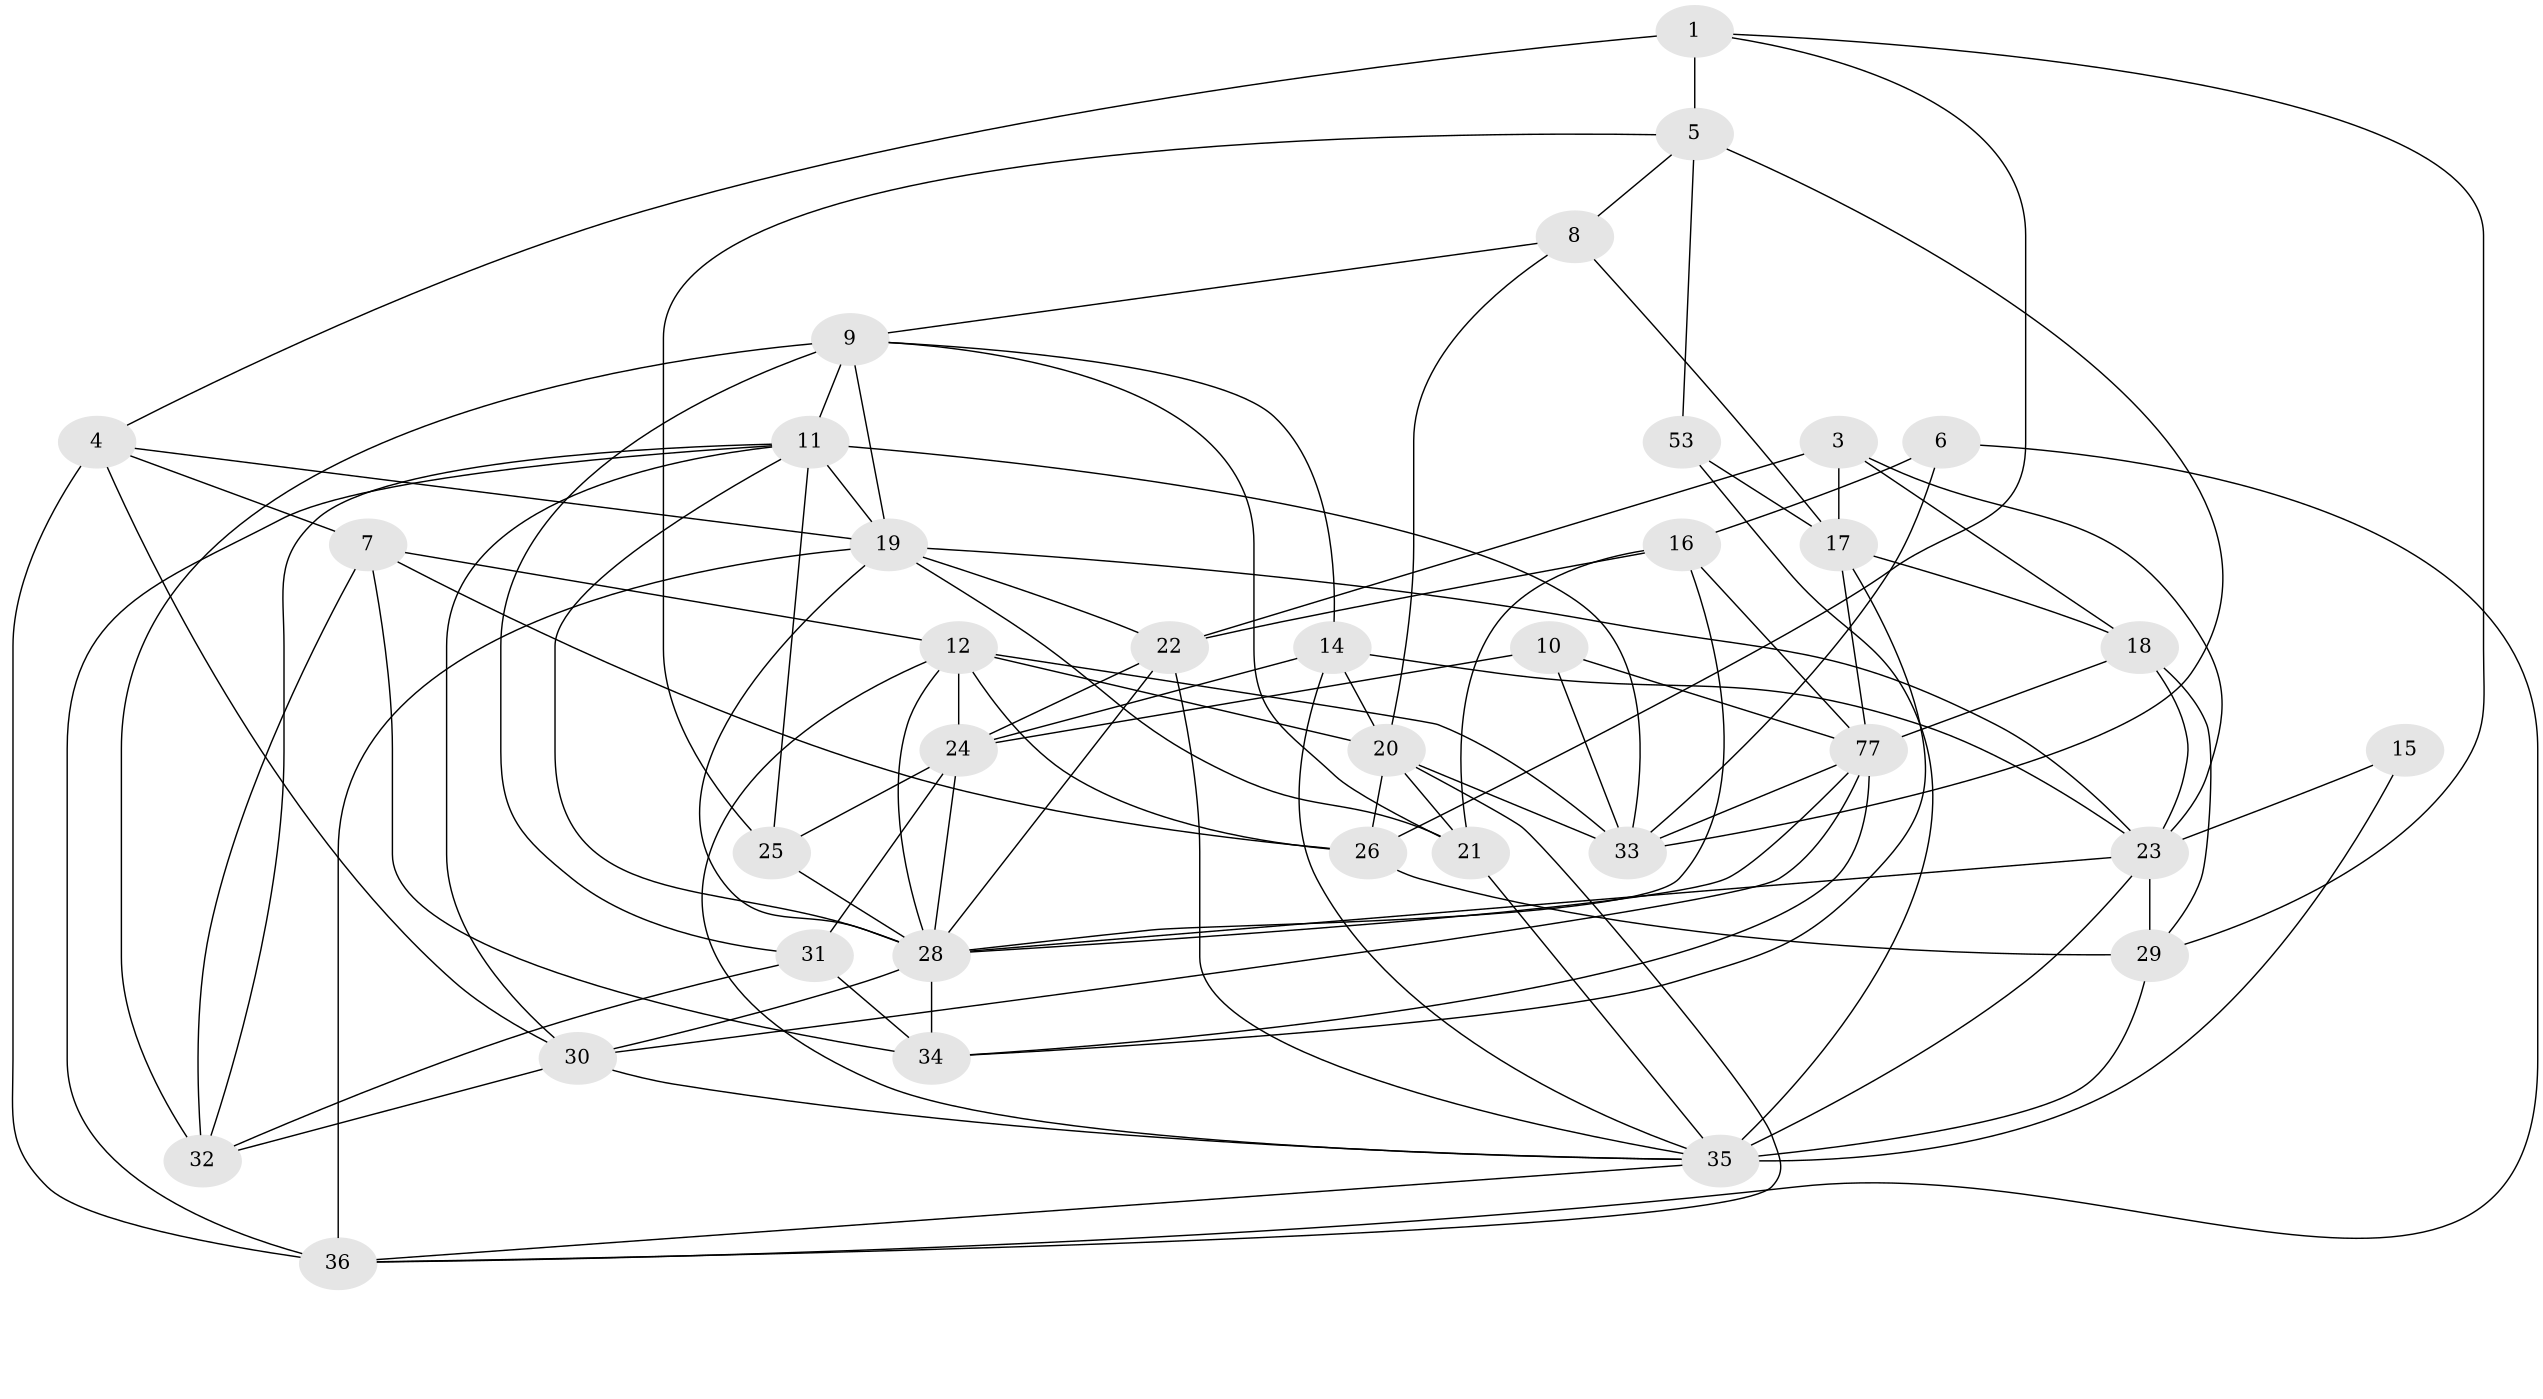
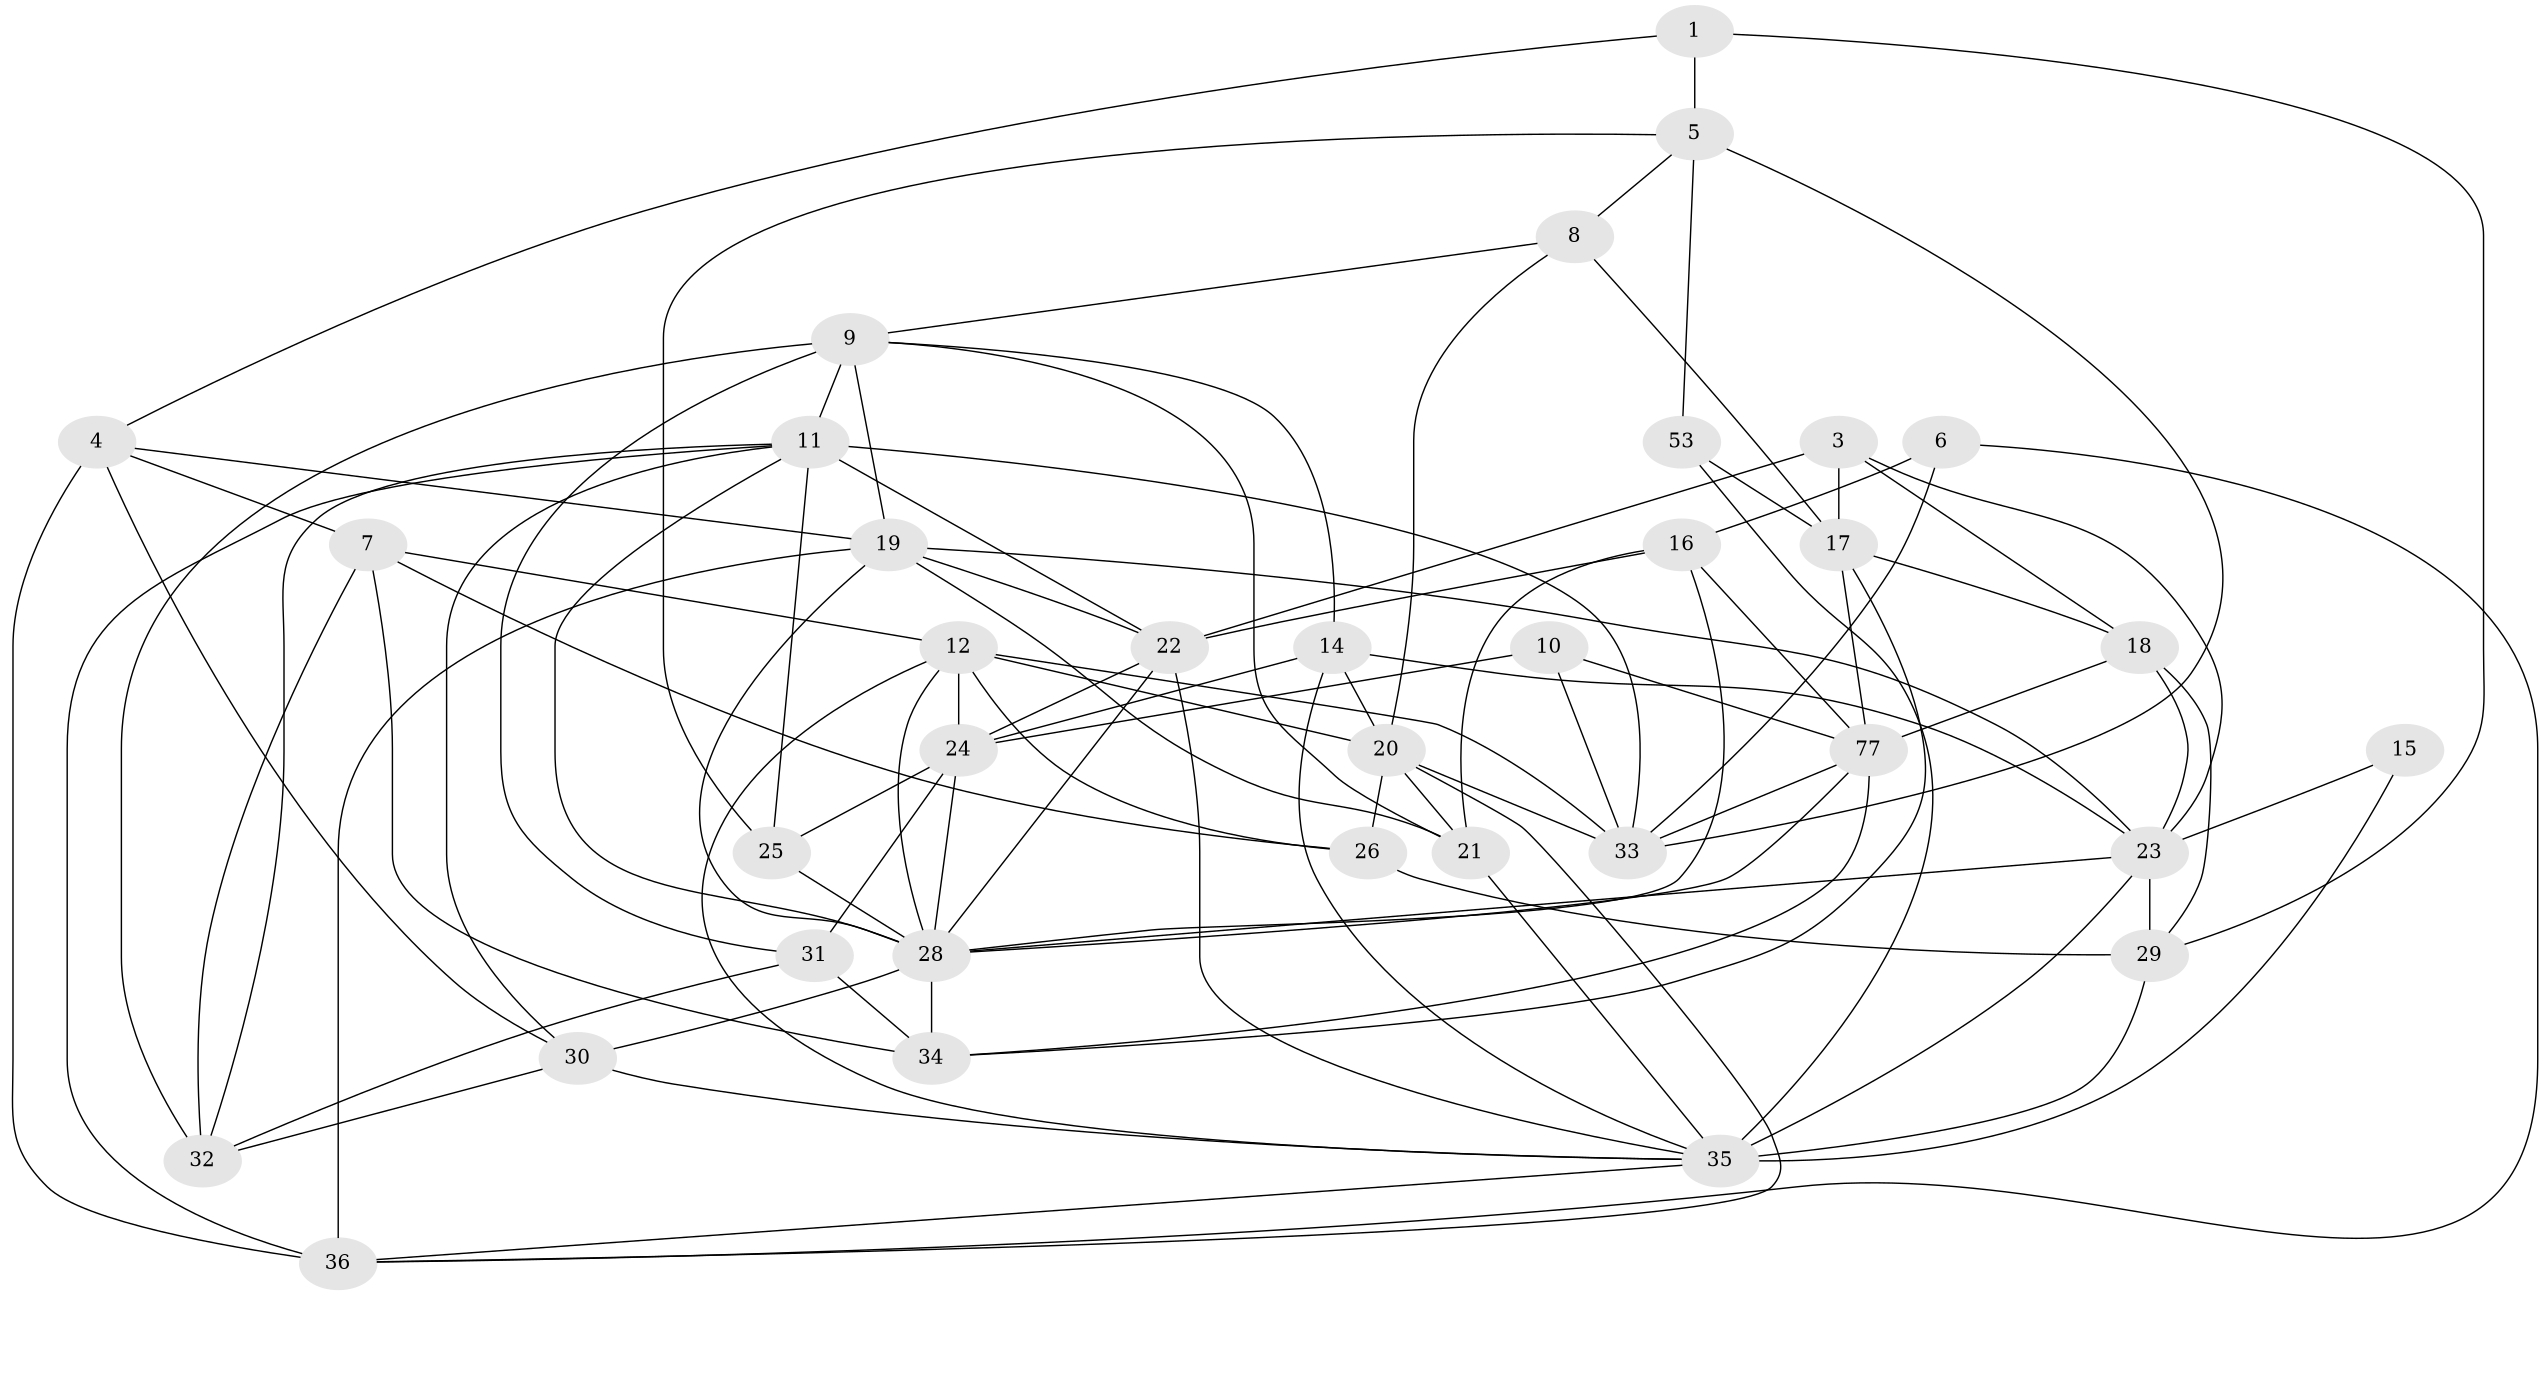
edge "11" -- "19": now "11" -- "22"
edge "1" -- "26": removed
edge "77" -- "30": removed
